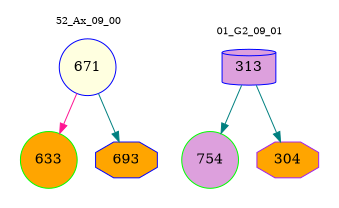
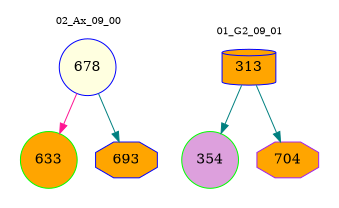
cluster "52_Ax_09_00": label "52_Ax_09_00" -> "02_Ax_09_00"
node "671": label "671" -> "678"
node "313": fillcolor plum -> orange
node "754": label "754" -> "354"
node "304": label "304" -> "704"
